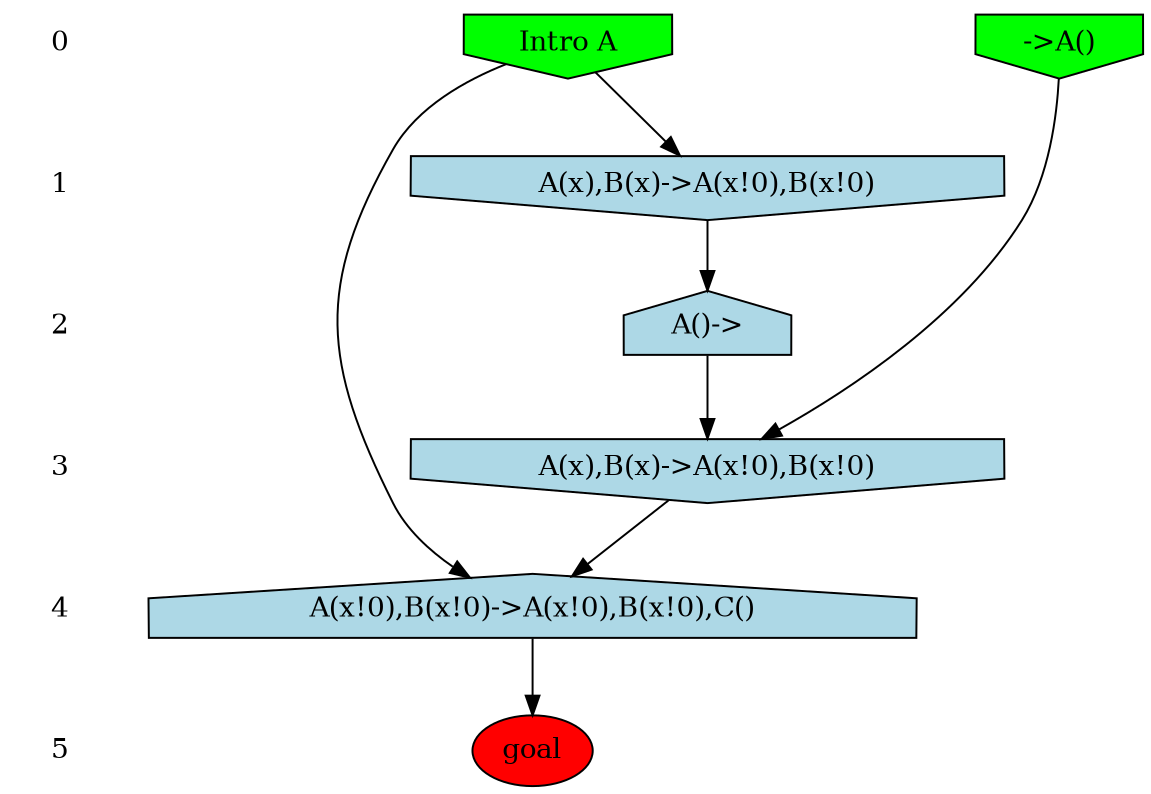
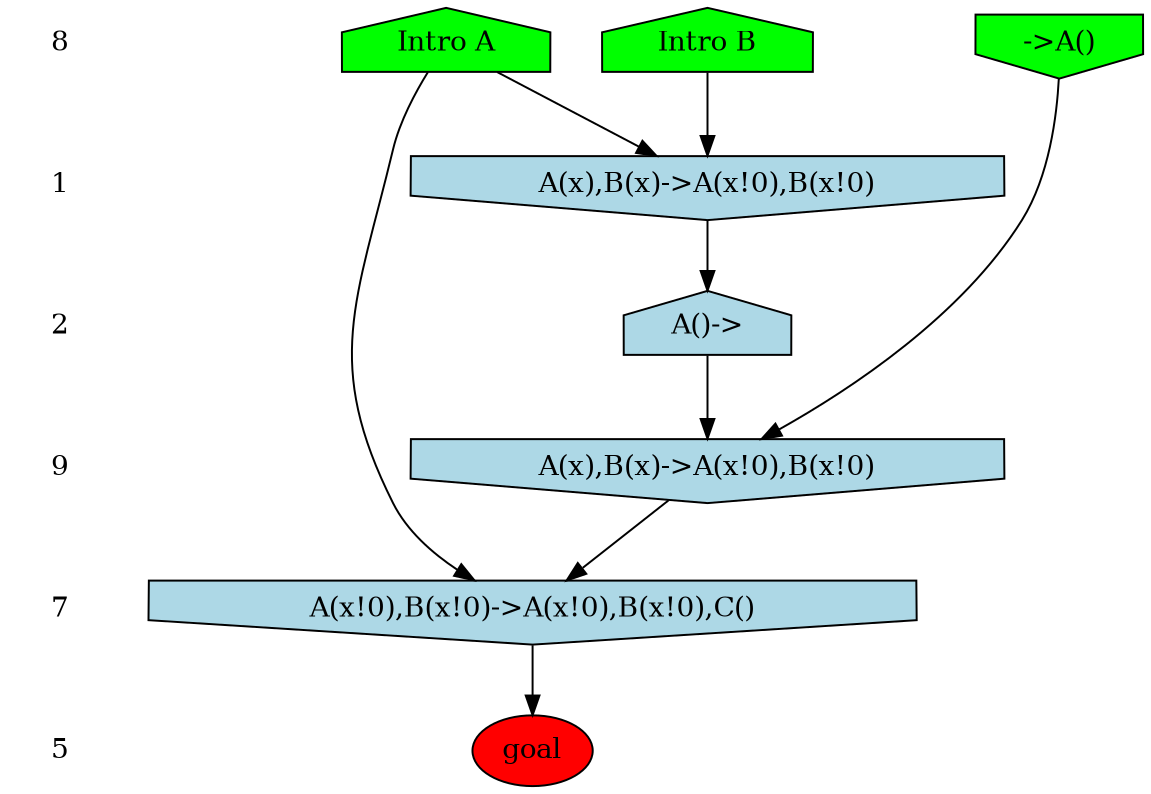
node "0": label "0" -> "8"
node "Intro A": shape invhouse -> house
node "Intro B": added
node "3": label "3" -> "9"
node "4": label "4" -> "7"
node "A(x!0),B(x!0)->A(x!0),B(x!0),C()": shape house -> invhouse
